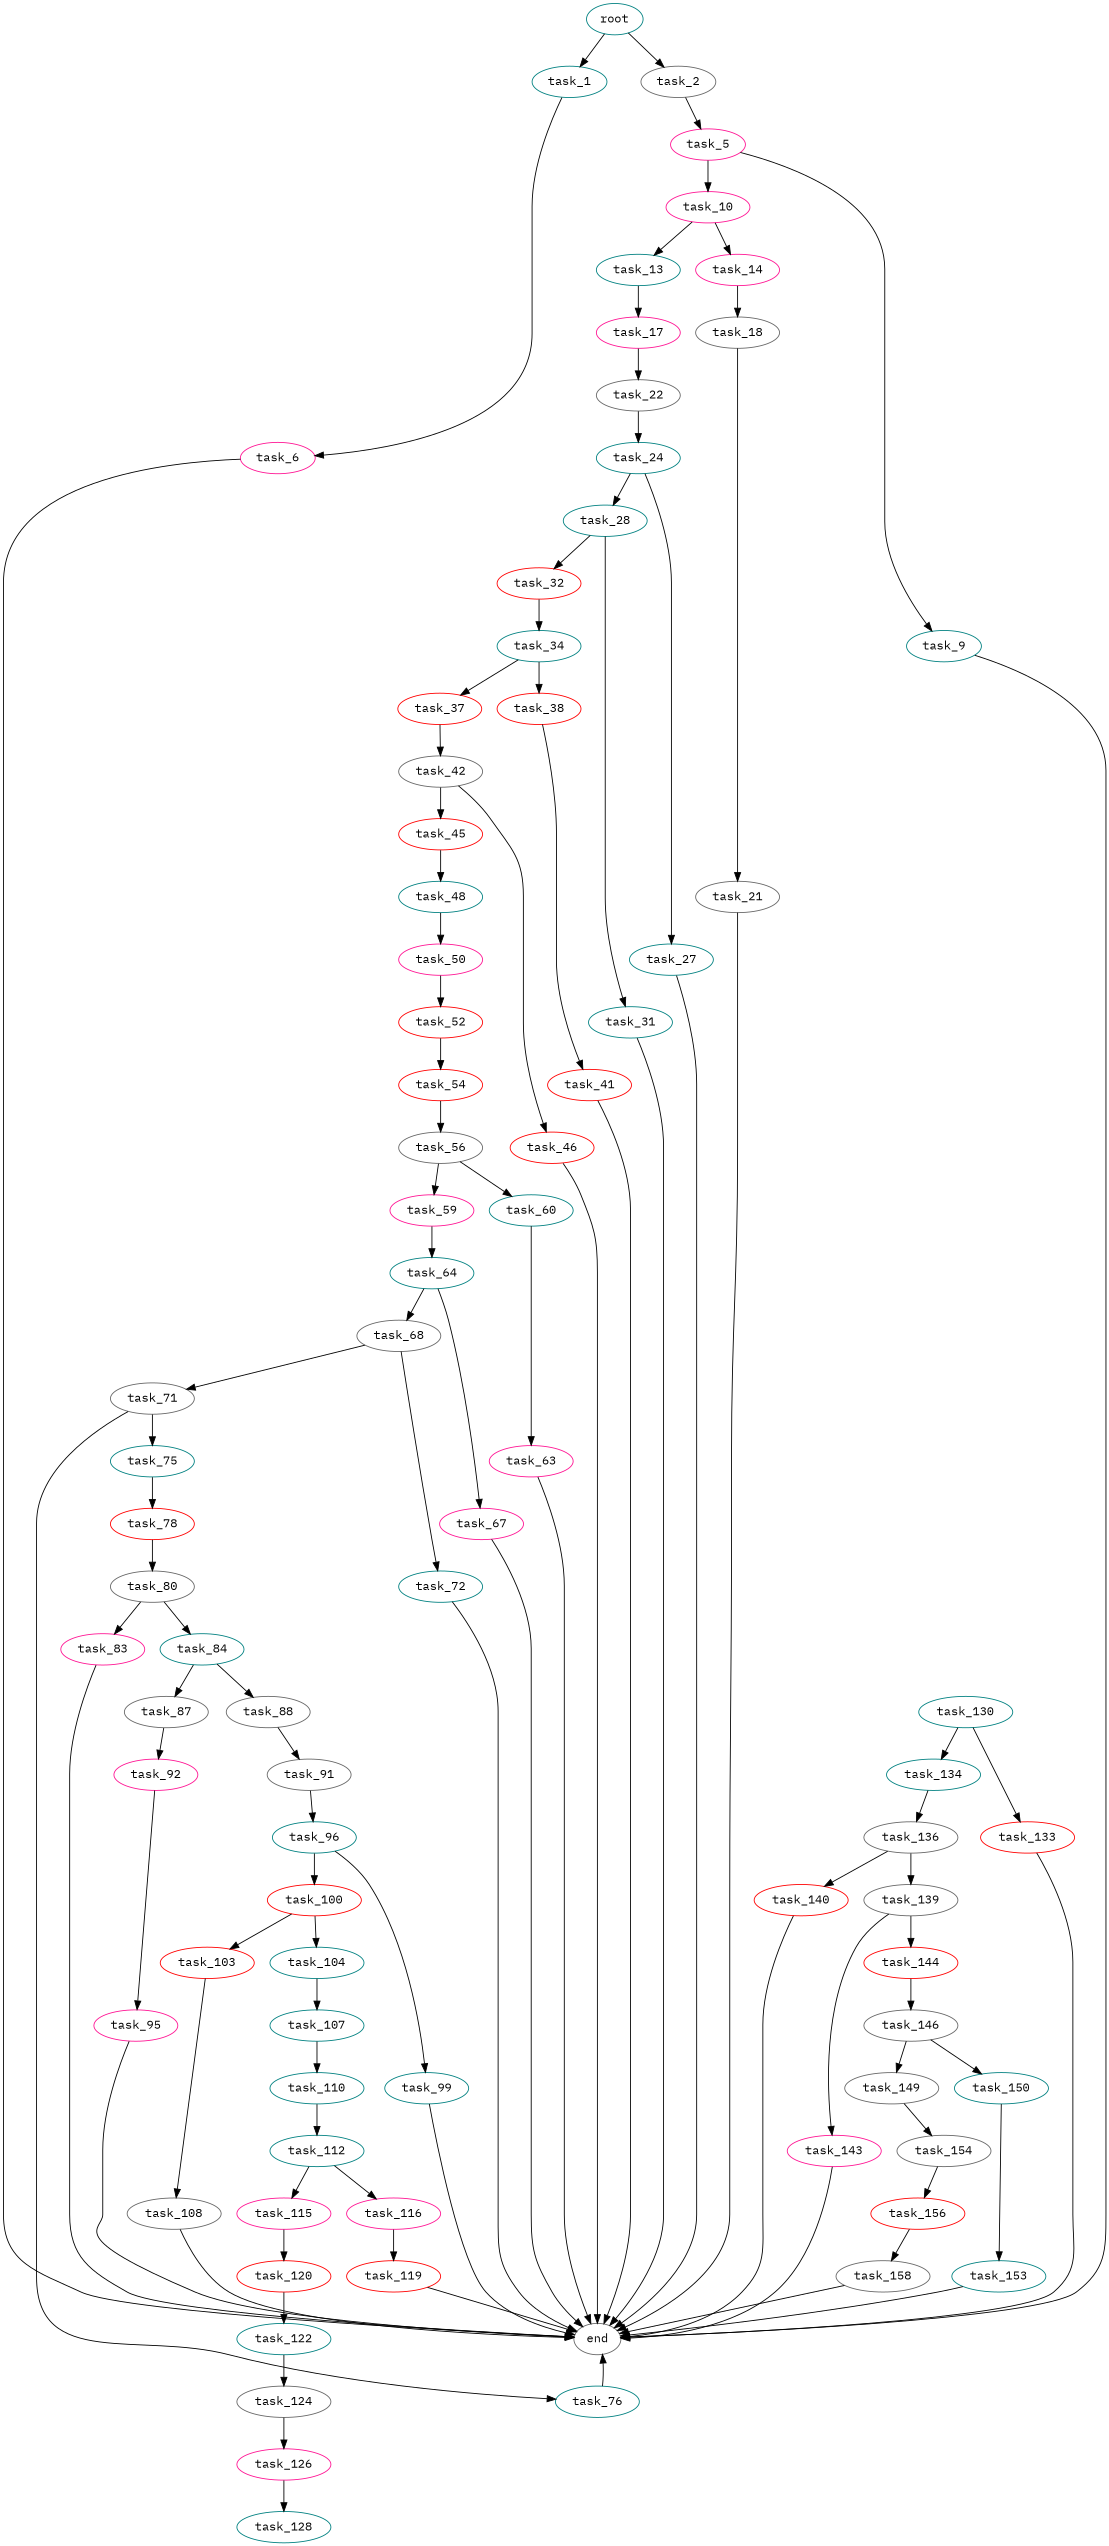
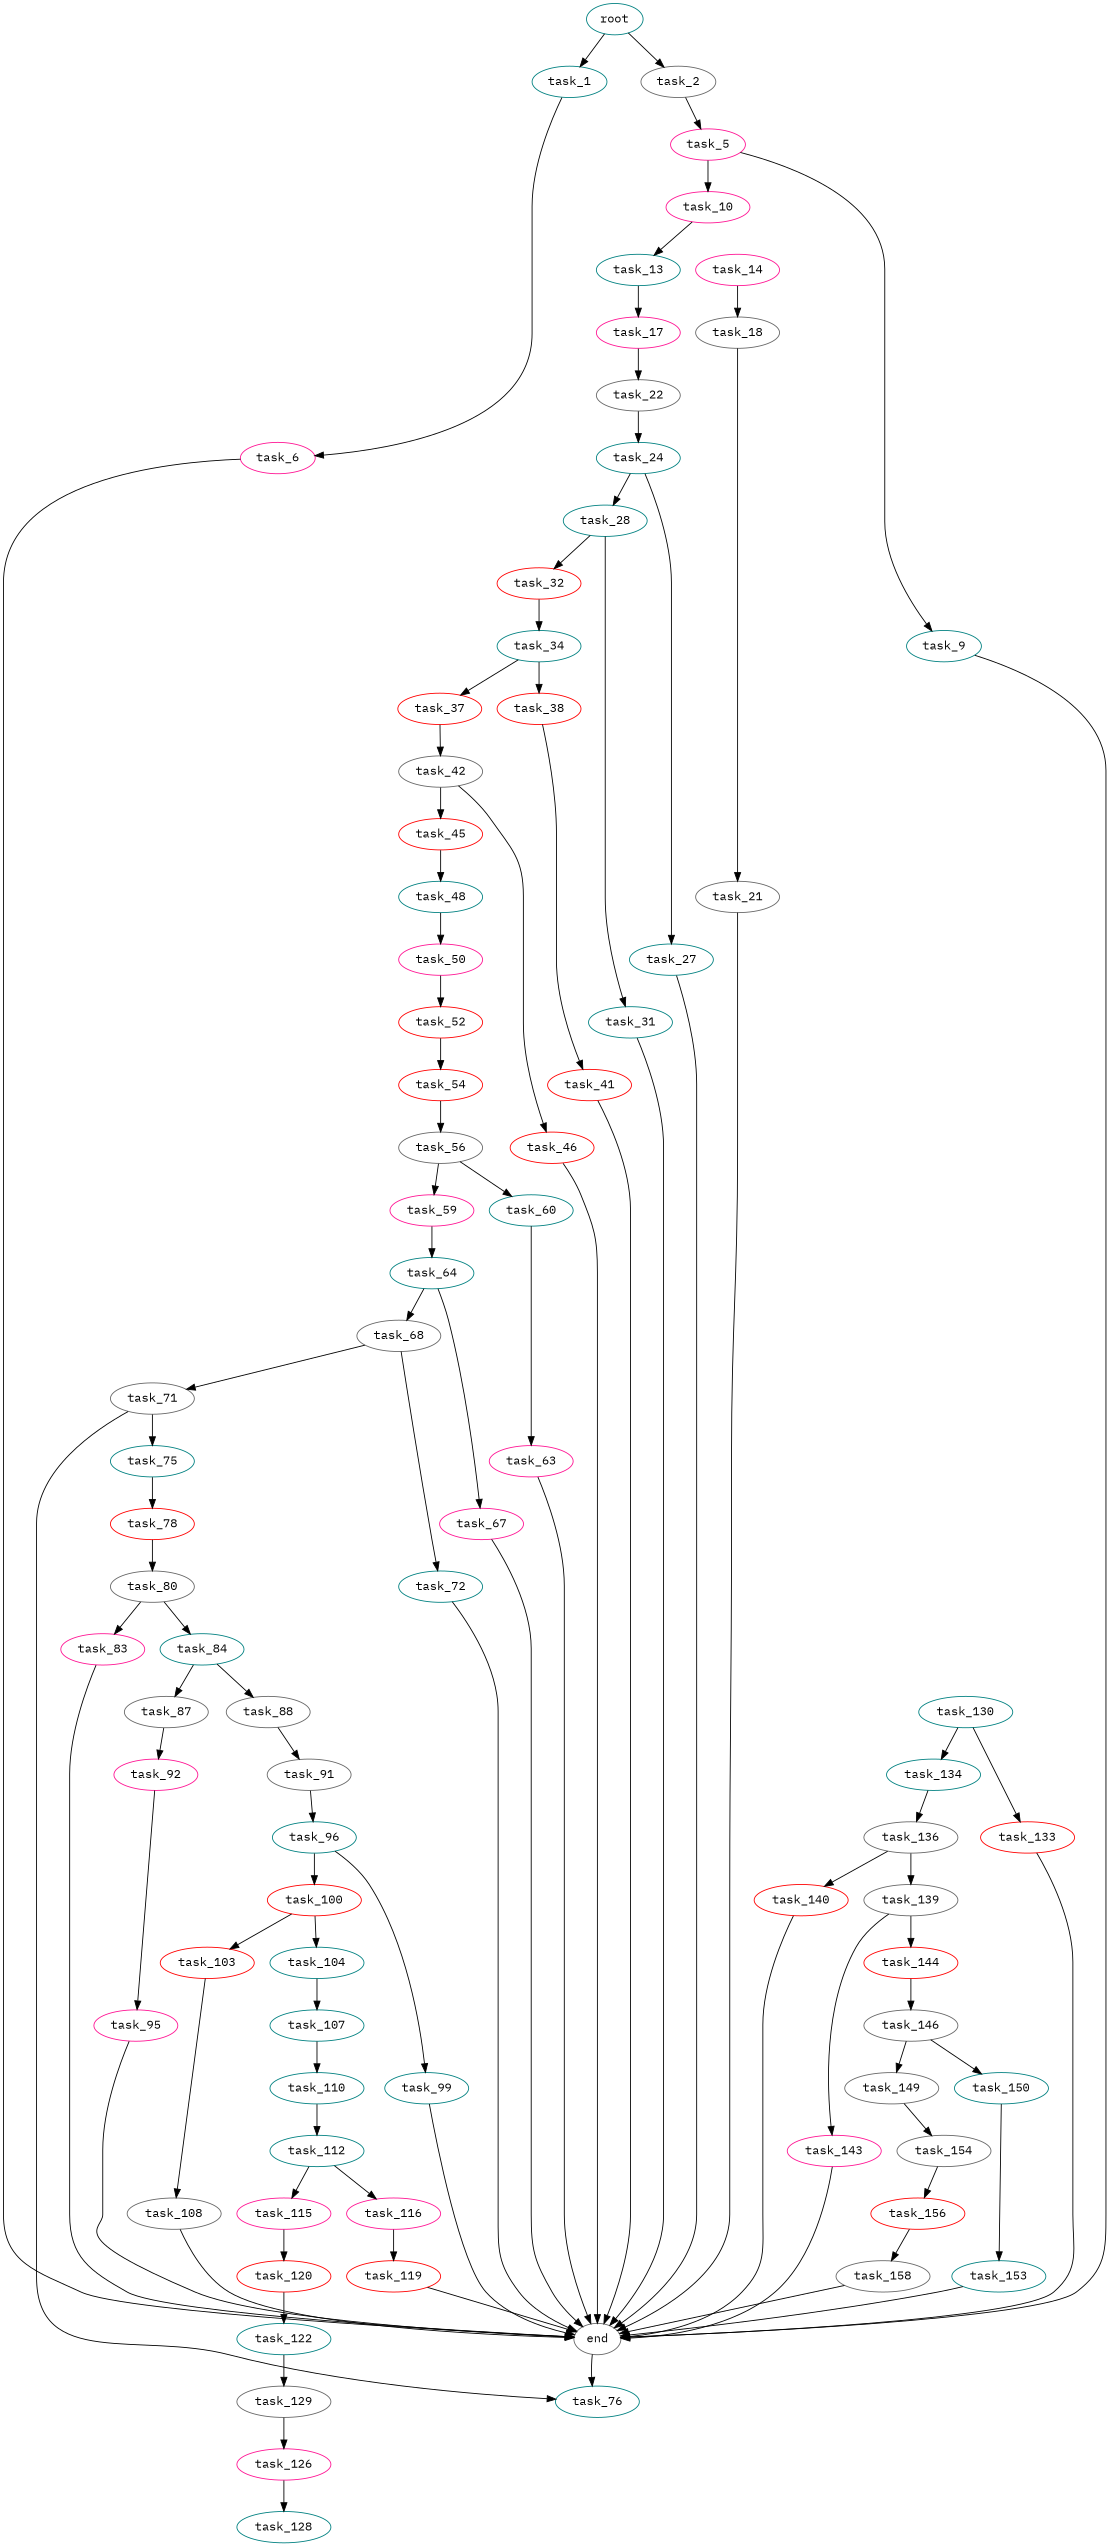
edge "task_10" -> "task_14": removed
edge "task_76" -> "end": reversed
node "task_124": label "task_124" -> "task_129"
